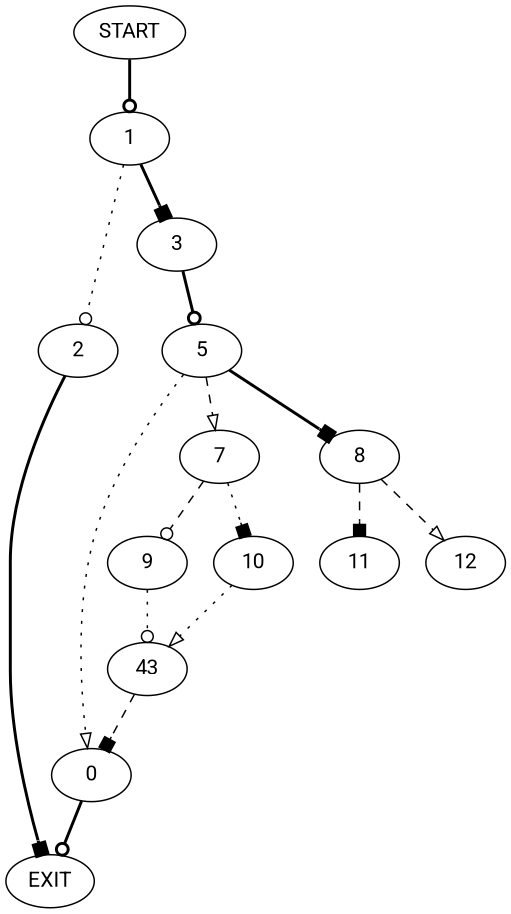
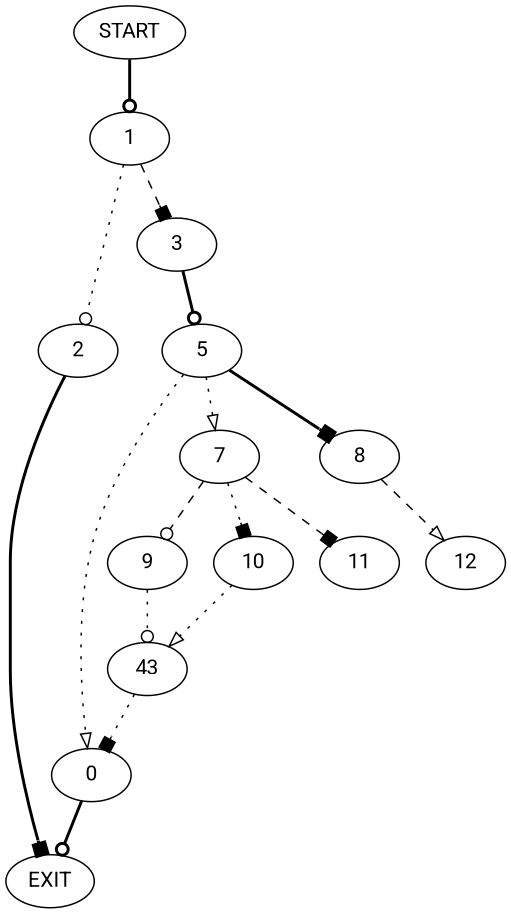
edge "1" -> "3": style bold -> dashed
edge "5" -> "7": style dashed -> dotted
edge "8" -> "11": now "7" -> "11"
edge "43" -> "0": style dashed -> dotted
